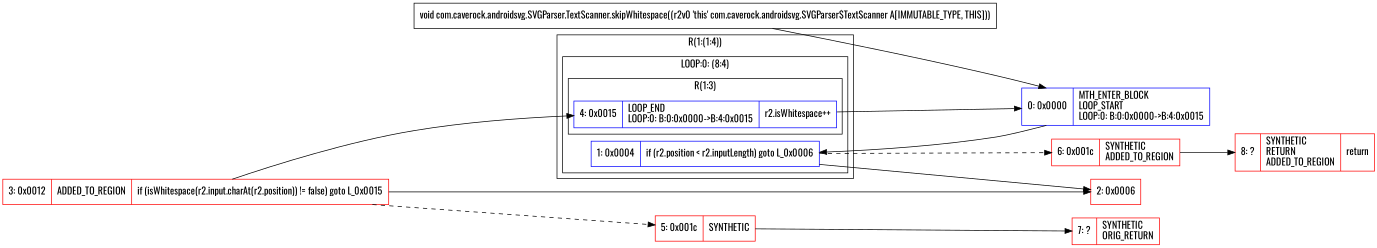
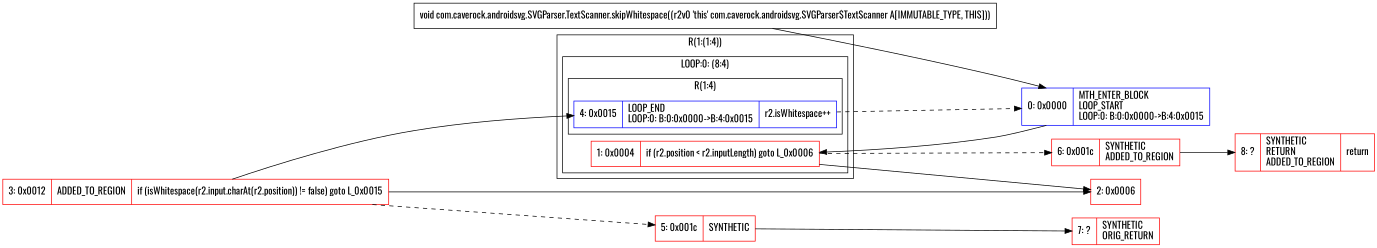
cluster "R(1:3)": label "R(1:3)" -> "R(1:4)"
edge "4: 0x0015" -> "0: 0x0000": style solid -> dashed
node "1: 0x0004": color blue -> red
